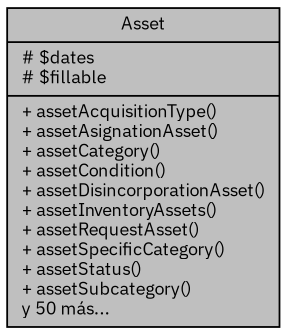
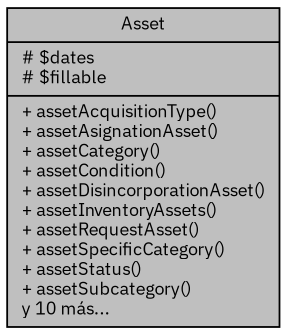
node "Asset": text "y 50 más..." -> "y 10 más..."
